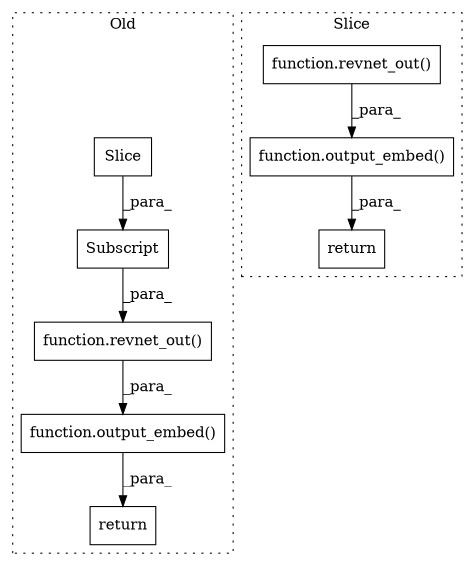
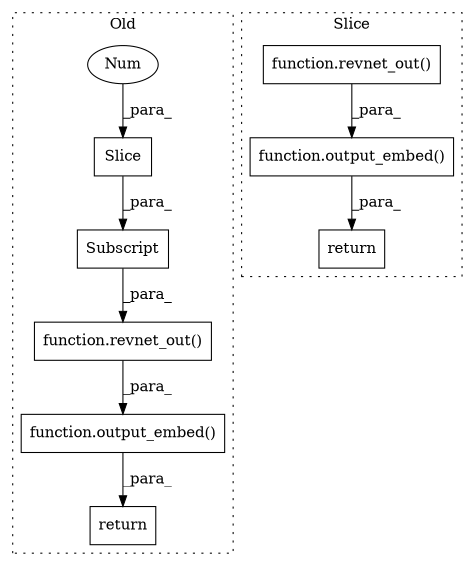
node "Num": added
